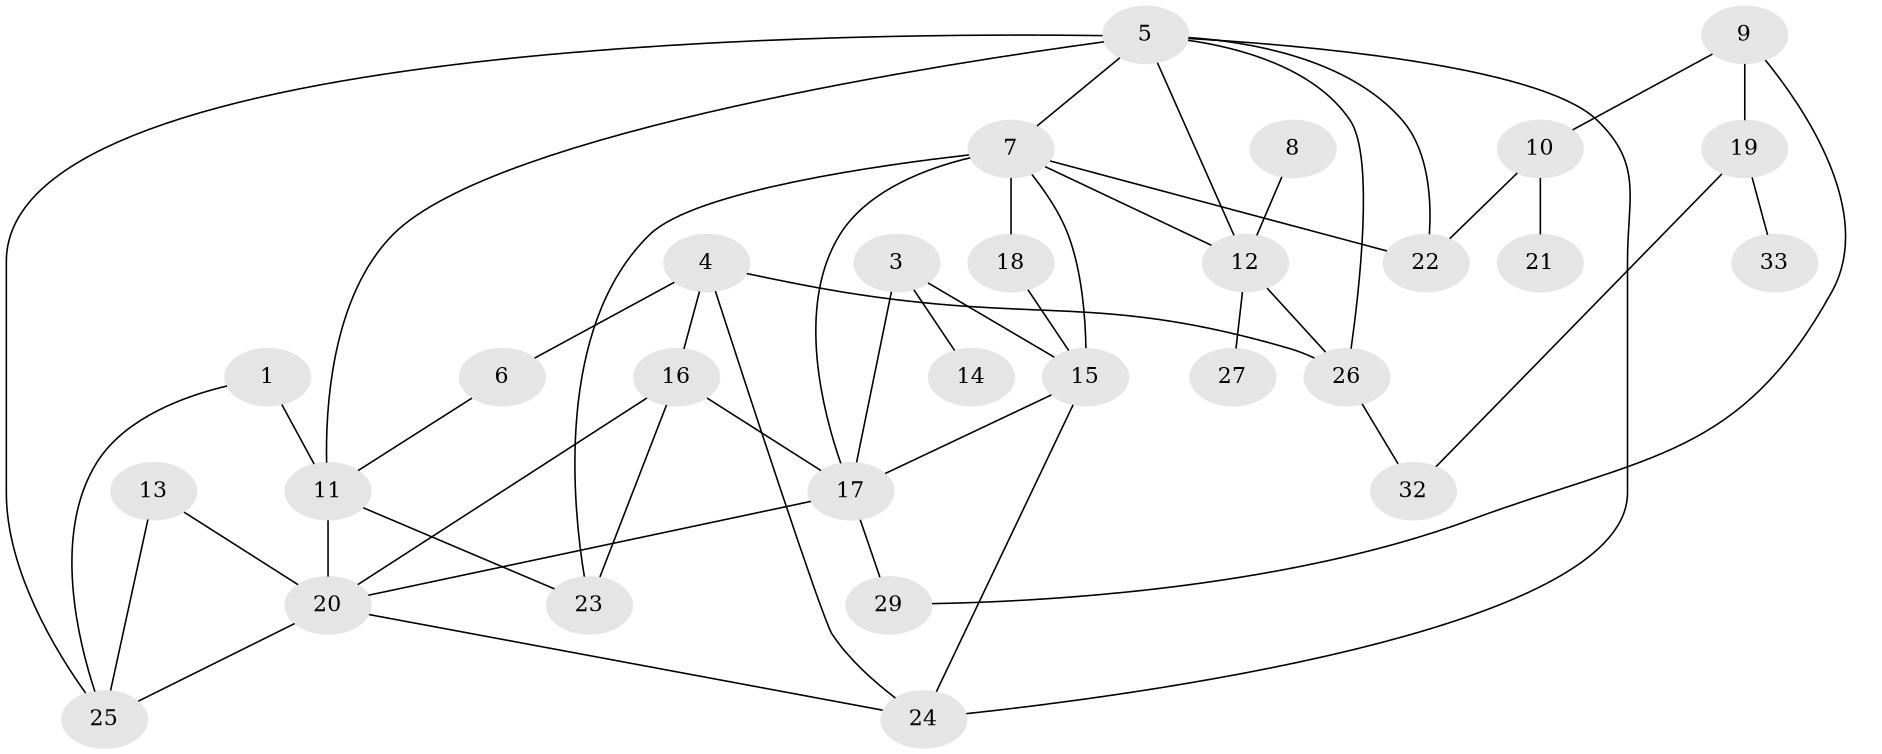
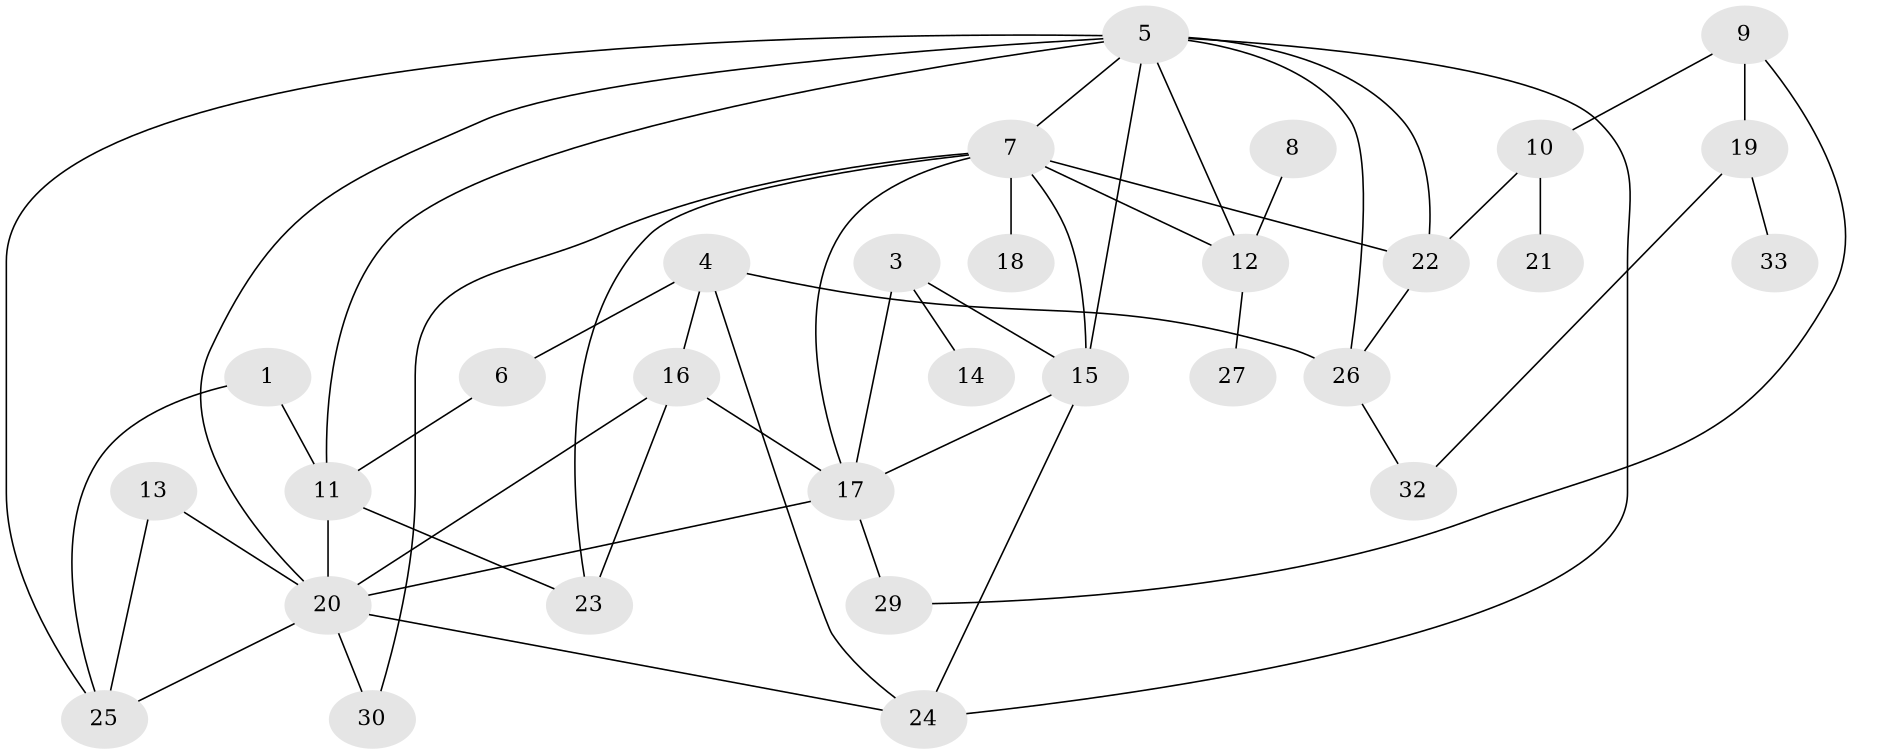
edge "5" -- "20": added
edge "18" -- "15": now "5" -- "15"
edge "12" -- "26": now "22" -- "26"
node "30": added
